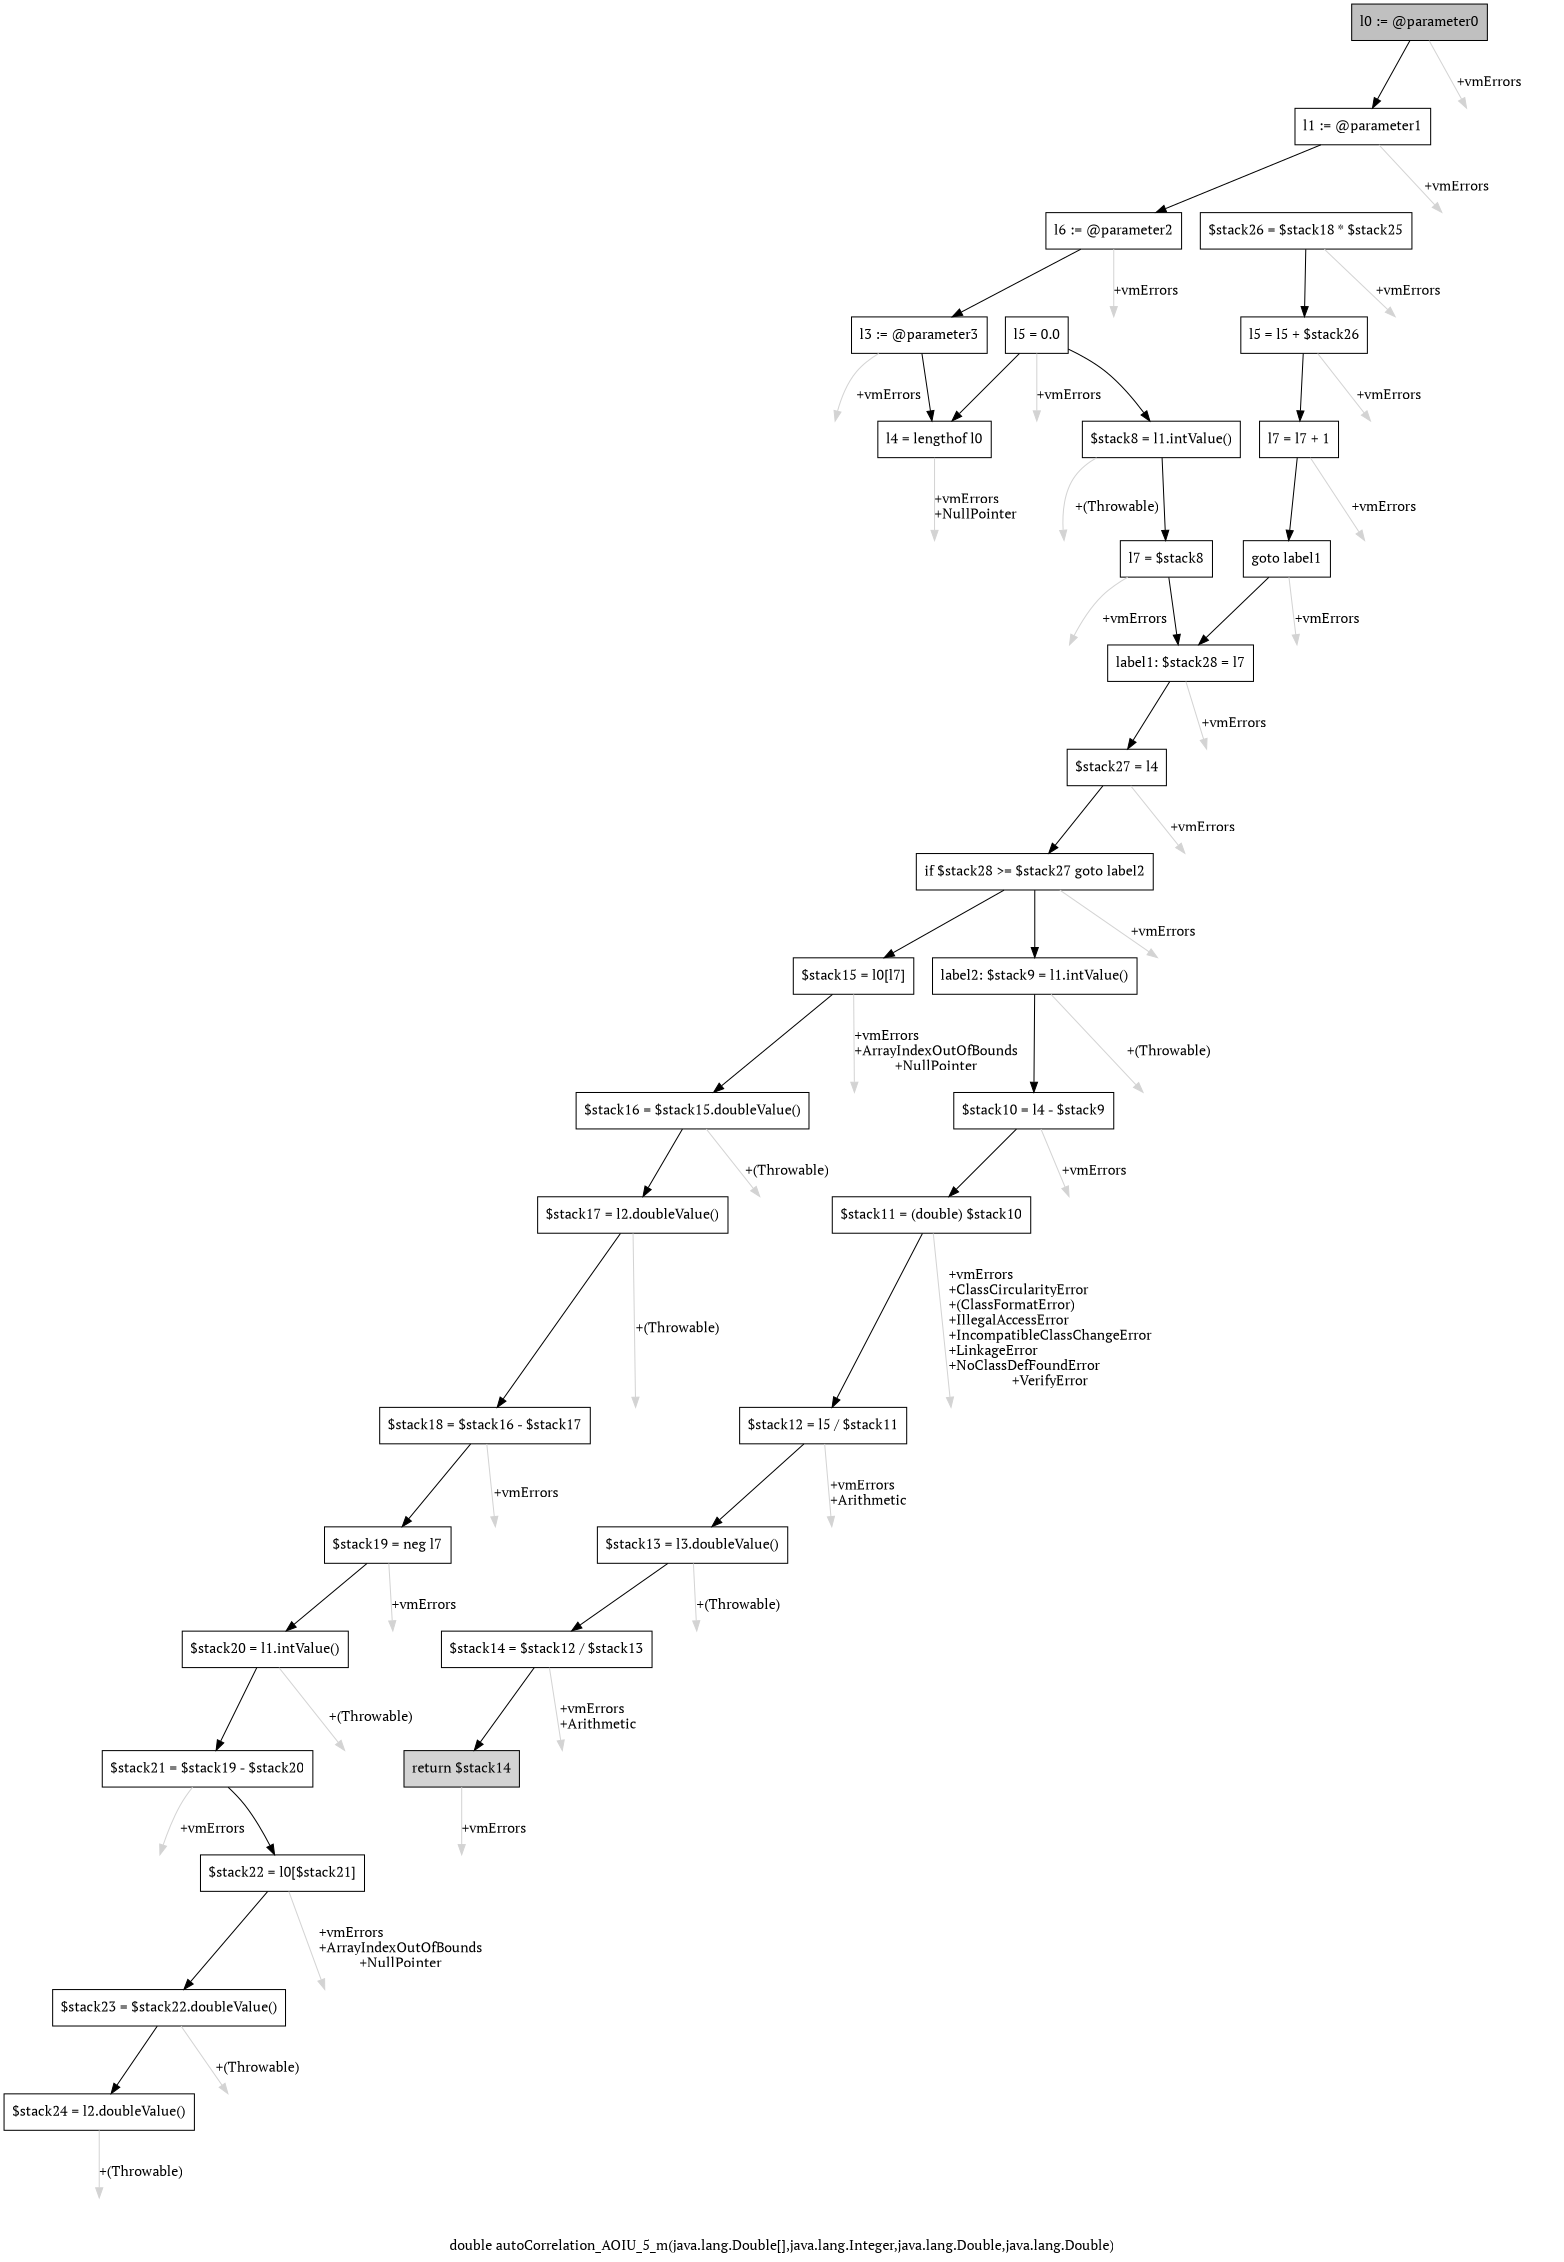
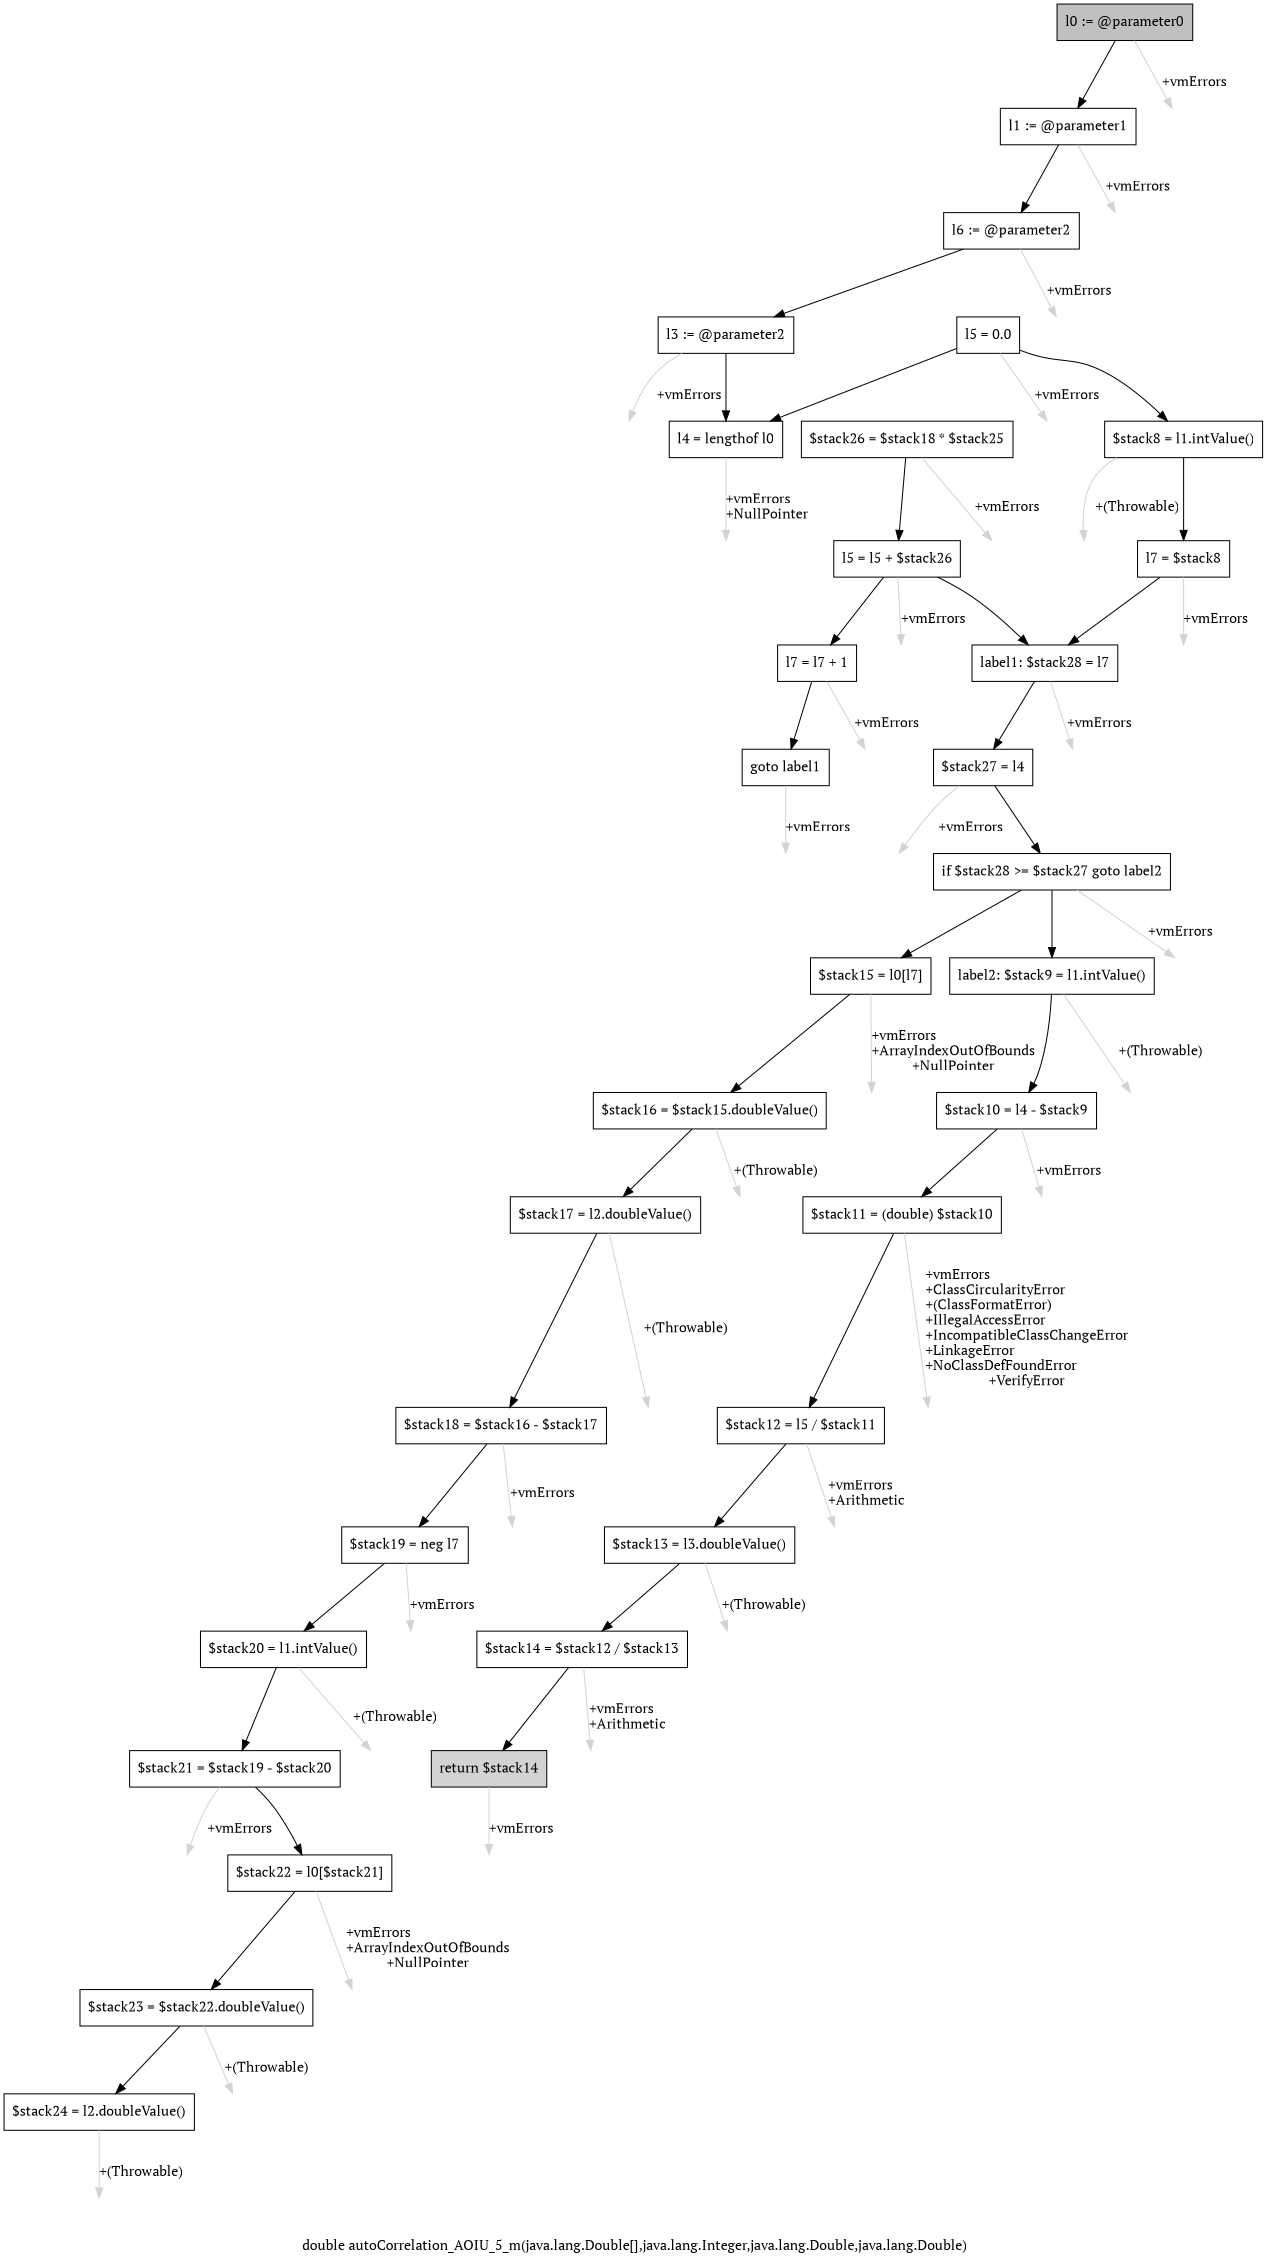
node "l3 := @parameter3": label "l3 := @parameter3" -> "l3 := @parameter2"
edge "goto label1" -> "label1: $stack28 = l7": now "l5 = l5 + $stack26" -> "label1: $stack28 = l7"
